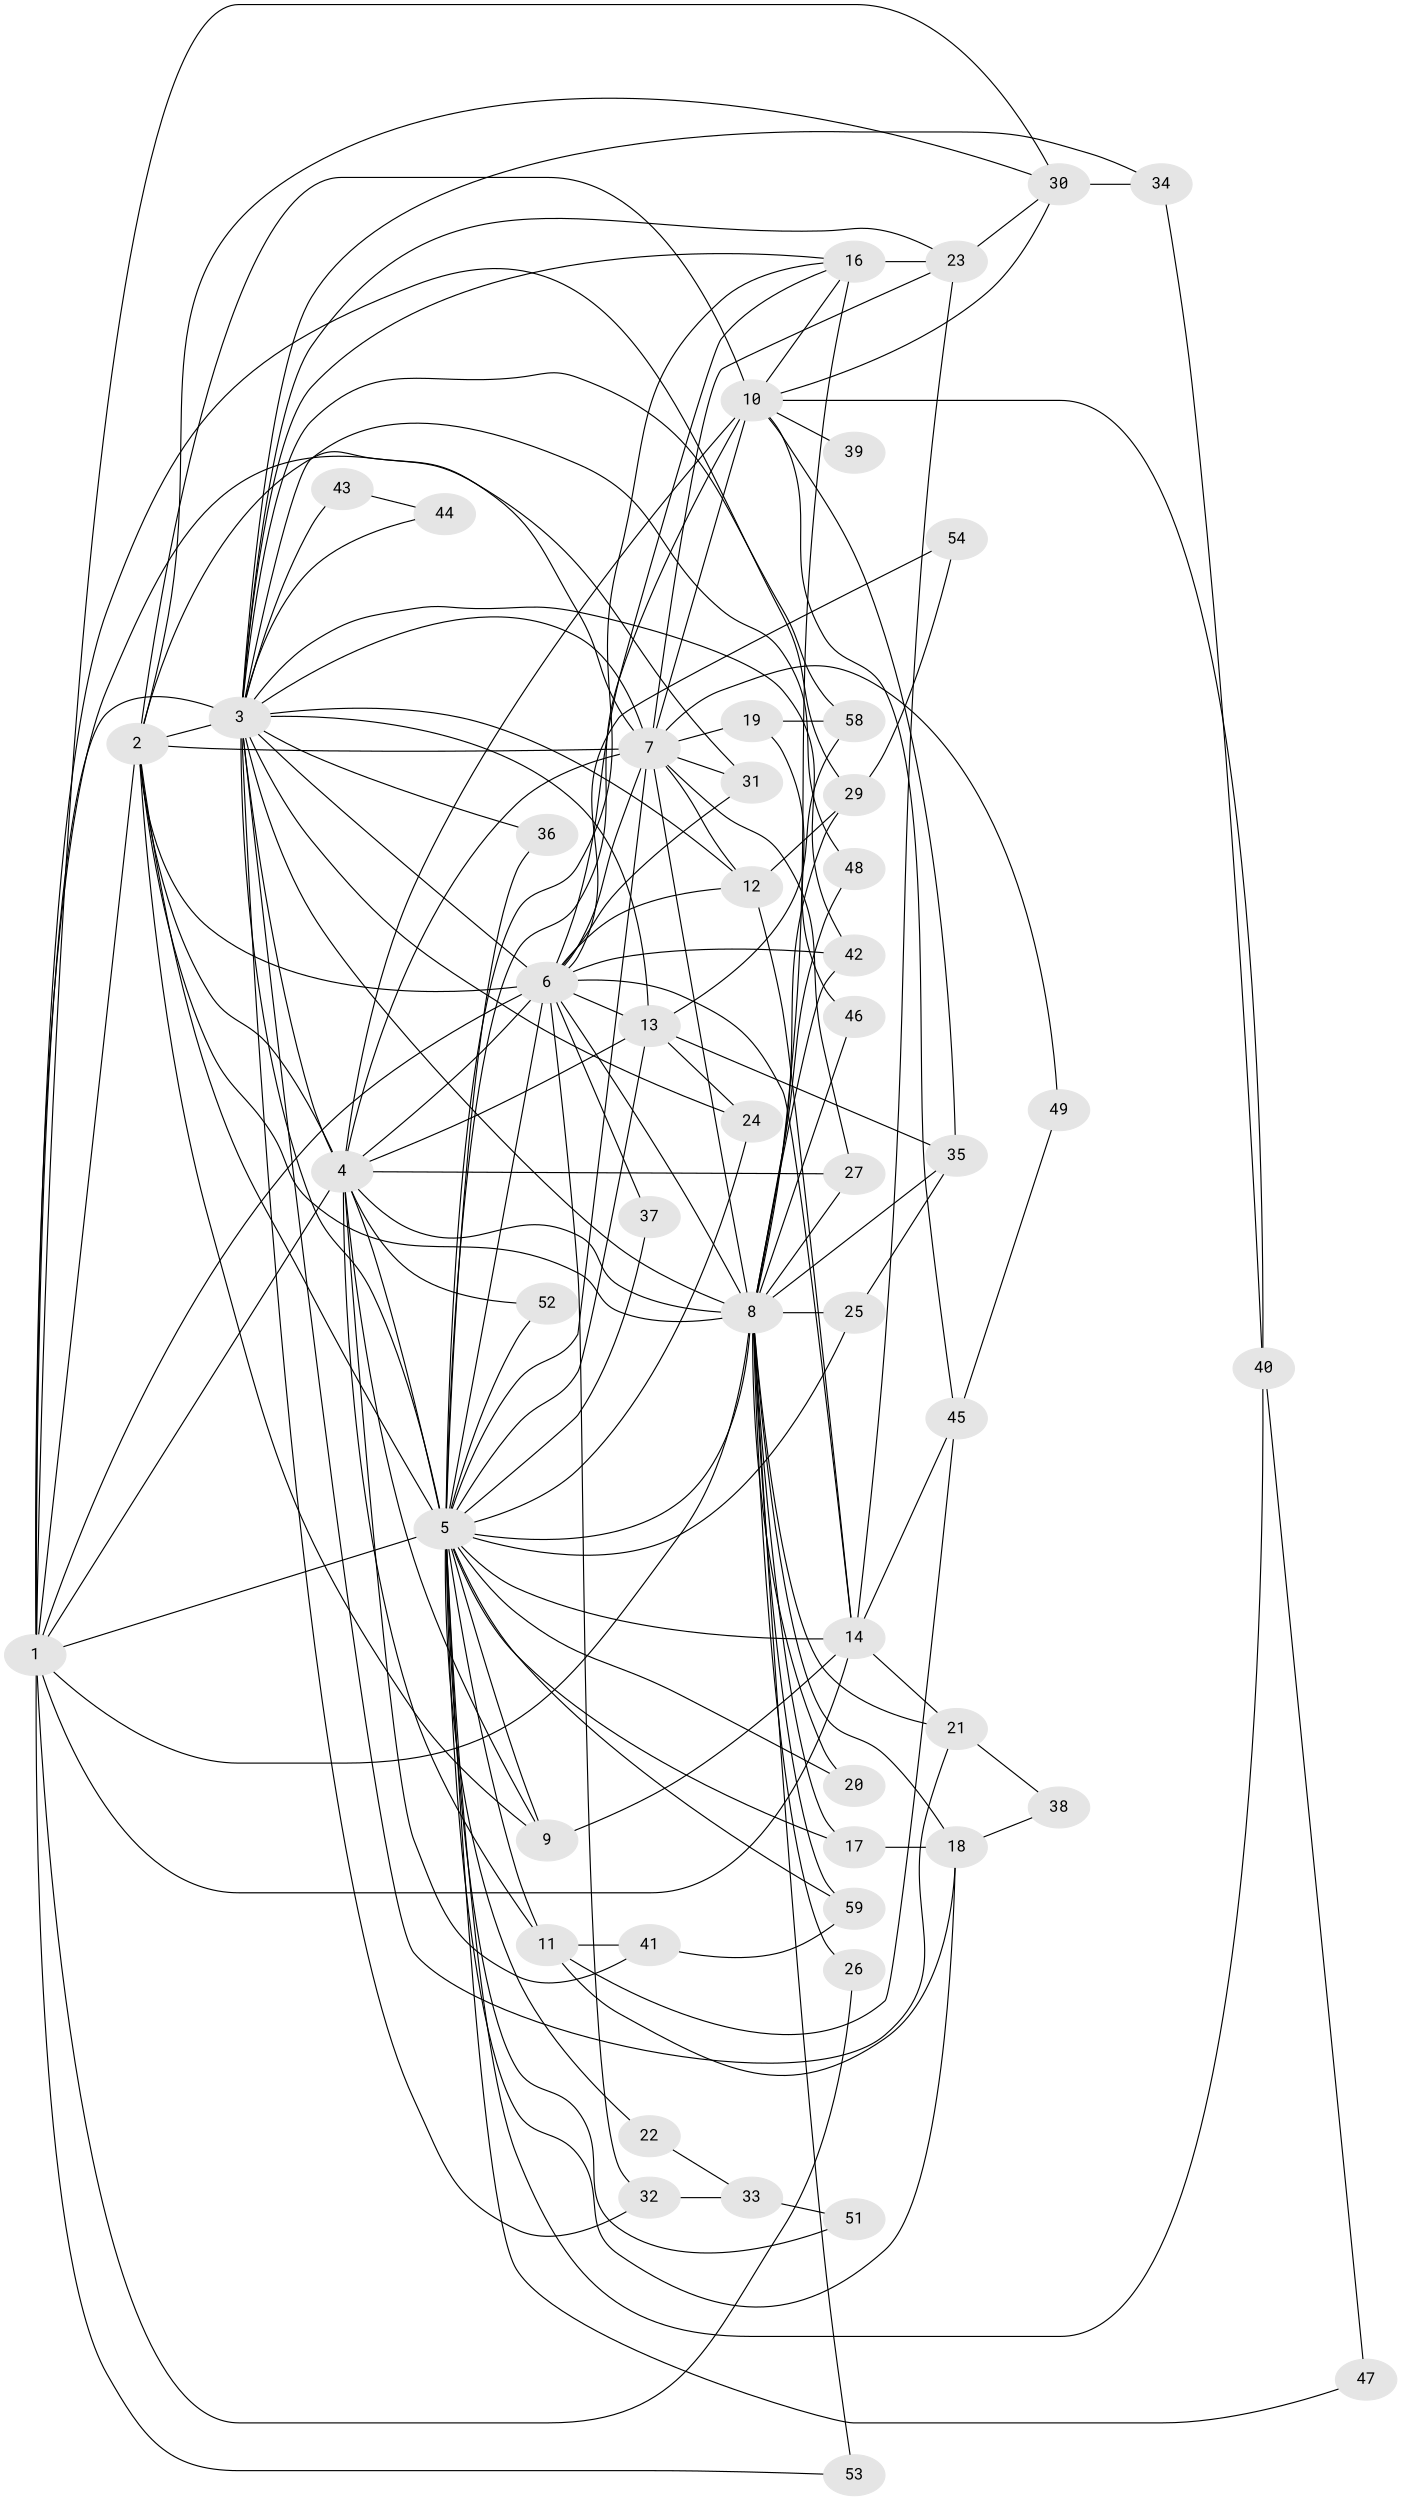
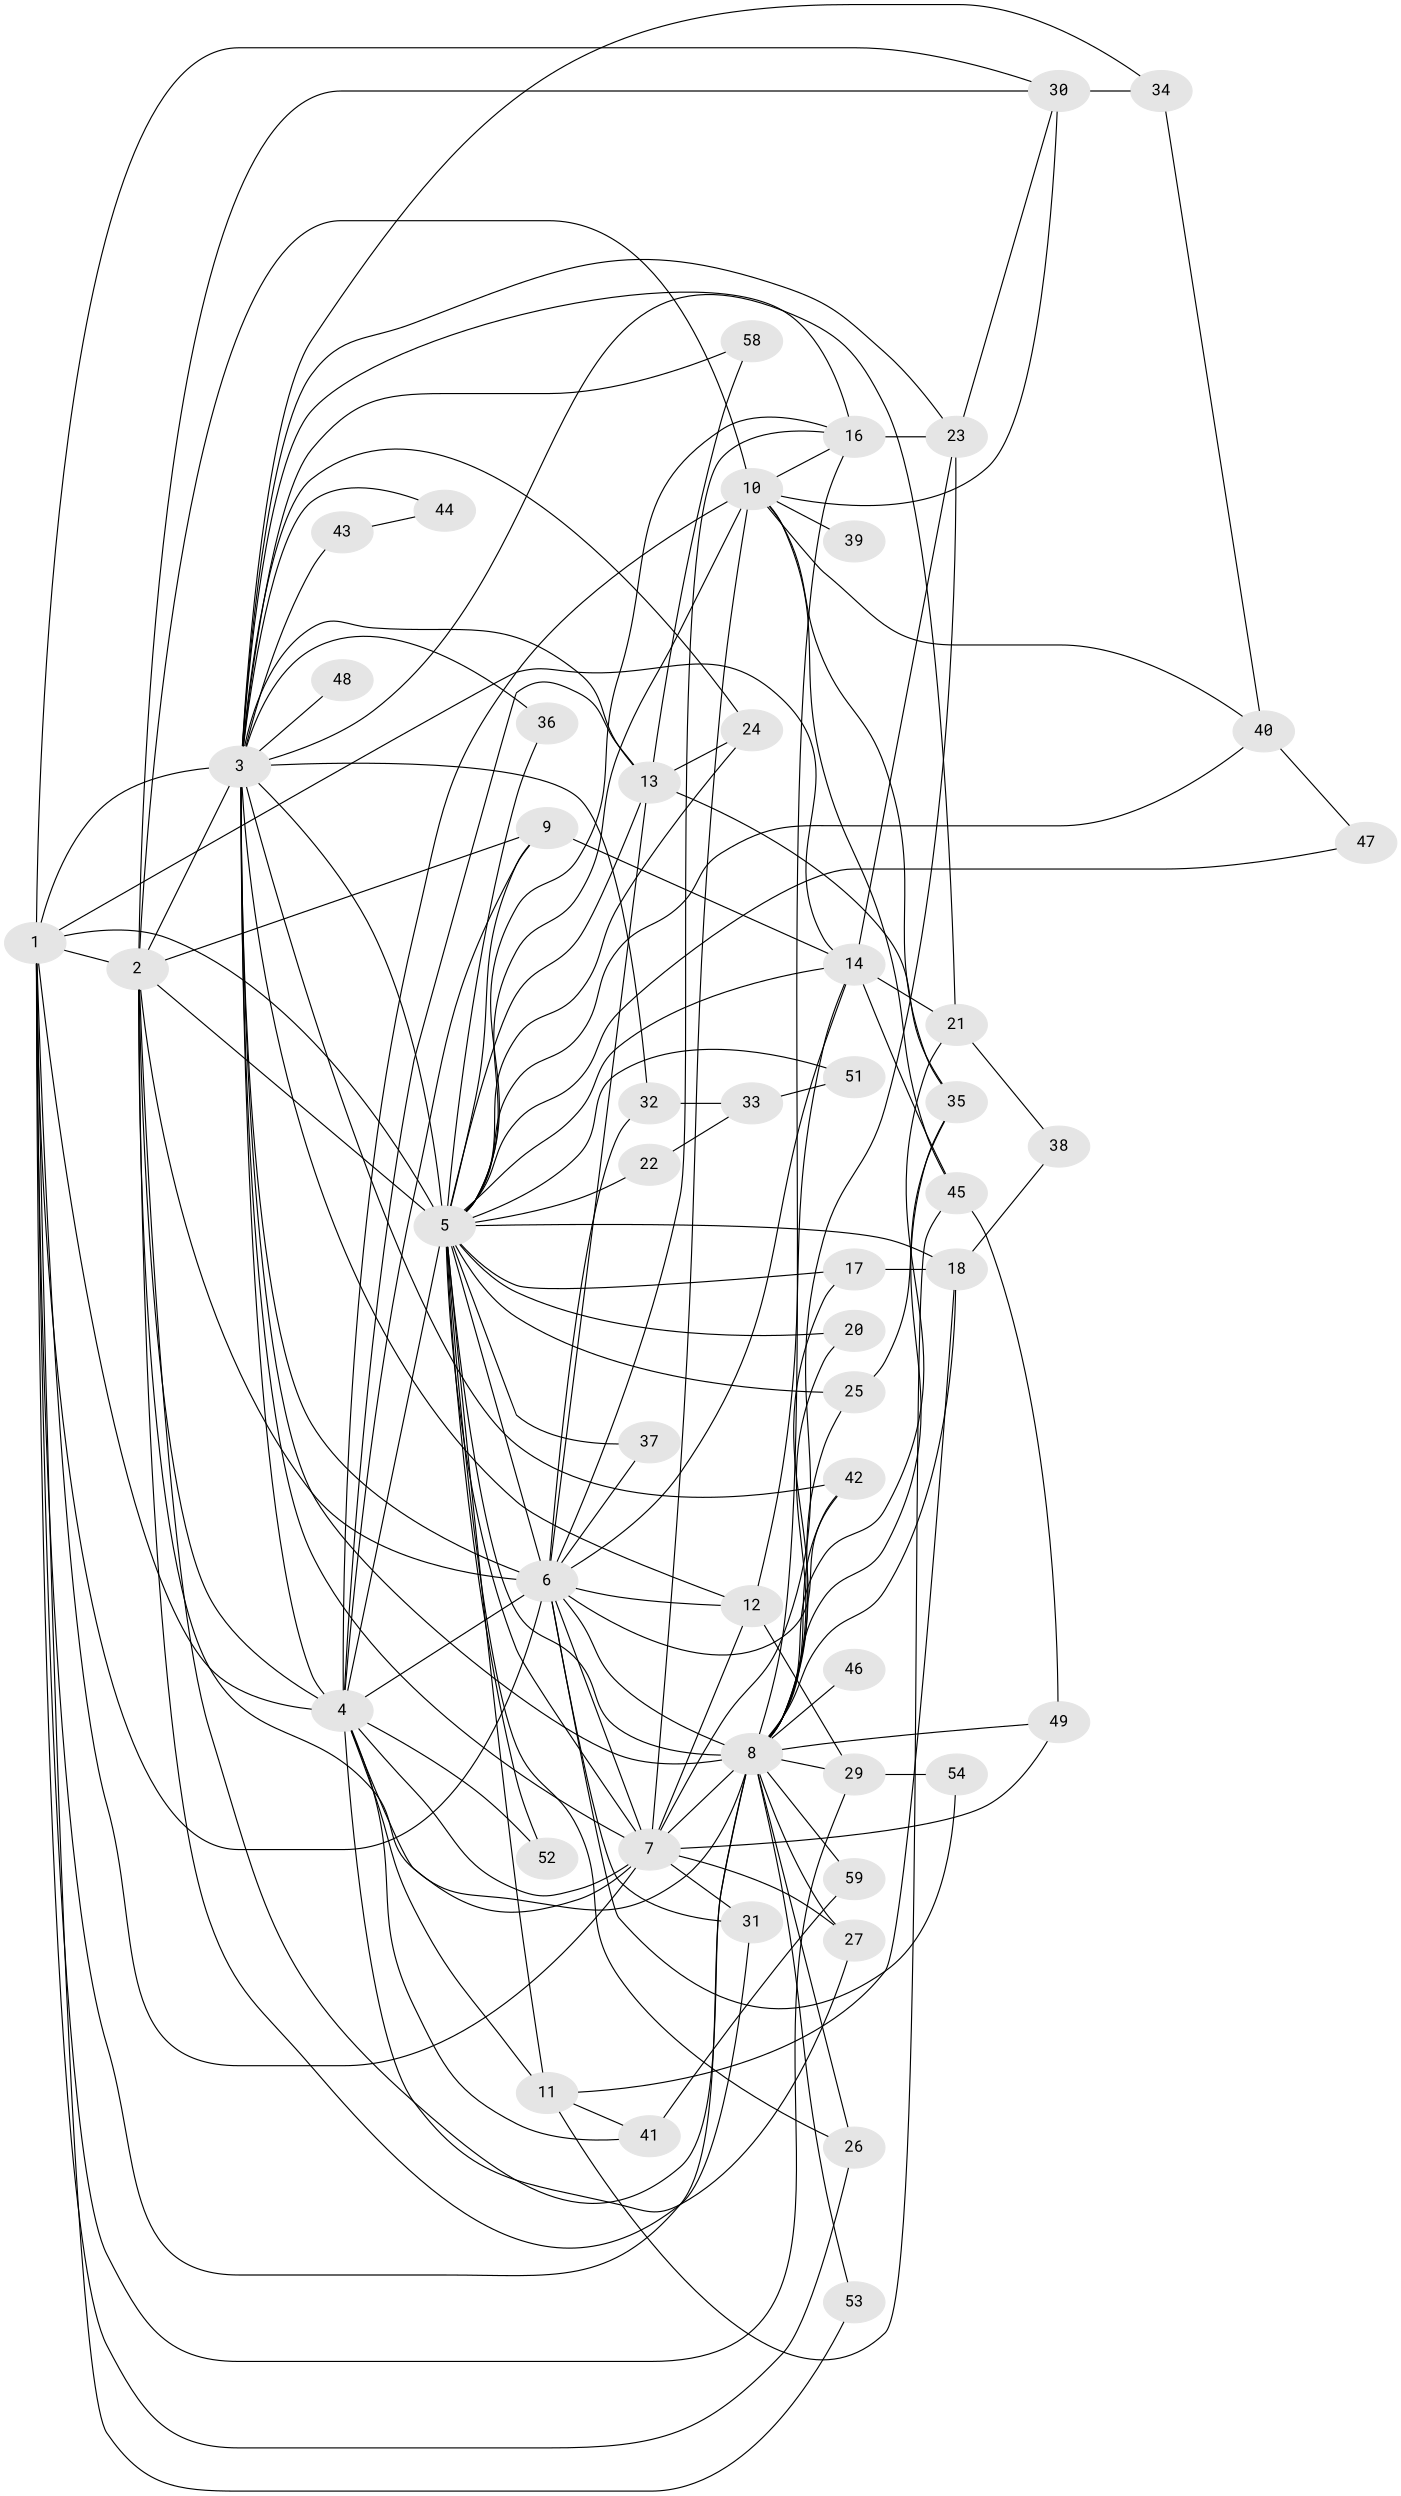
node "19": removed
edge "48" -- "8": now "49" -- "8"
edge "5" -- "59": now "5" -- "26"
